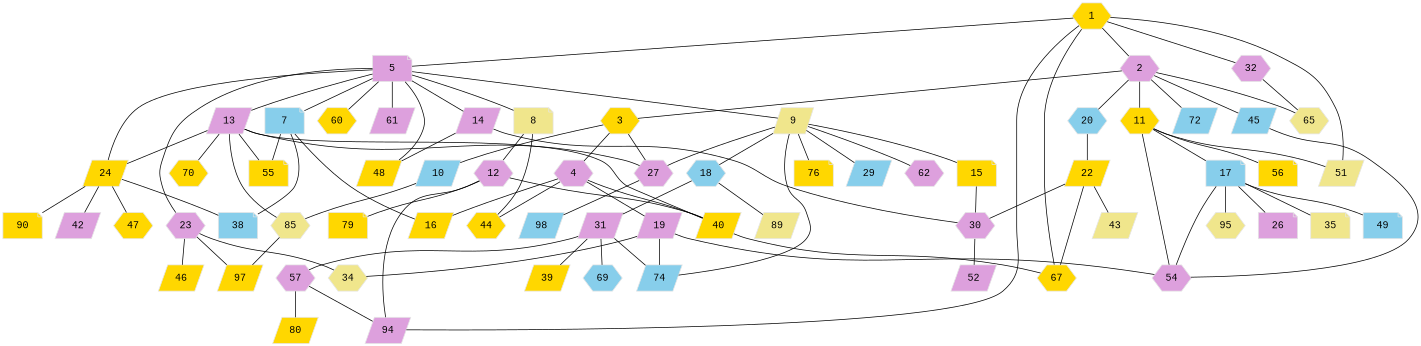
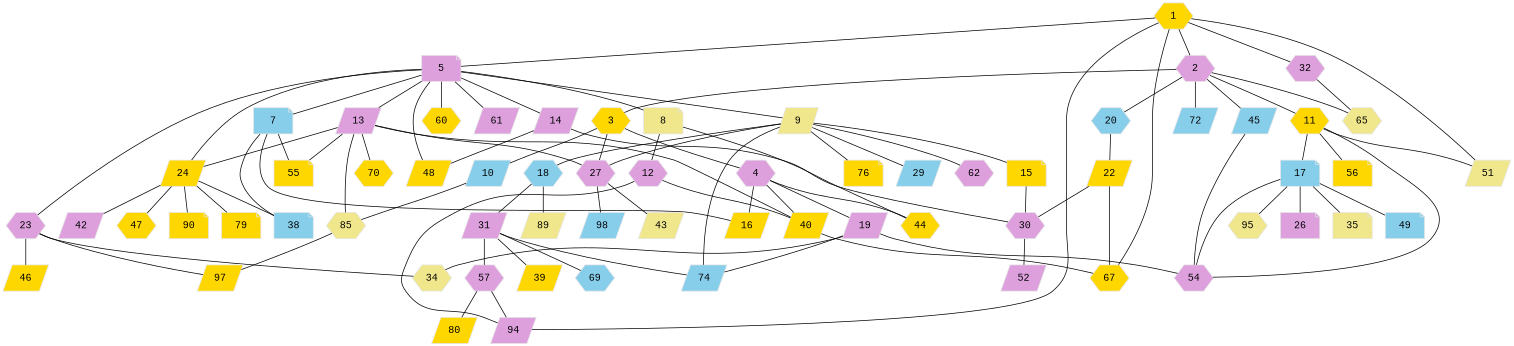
edge "22" -- "43": now "27" -- "43"
edge "12" -- "79": now "24" -- "79"
